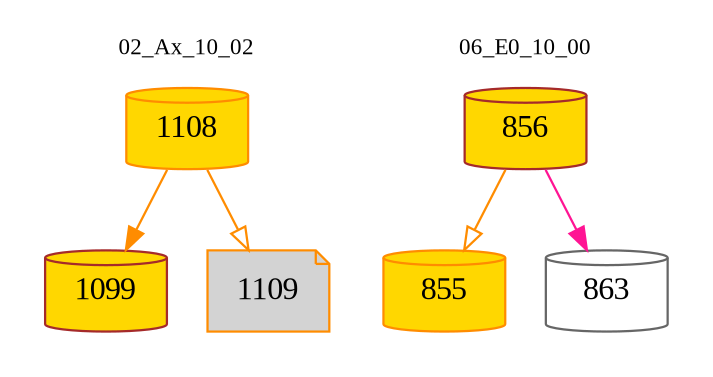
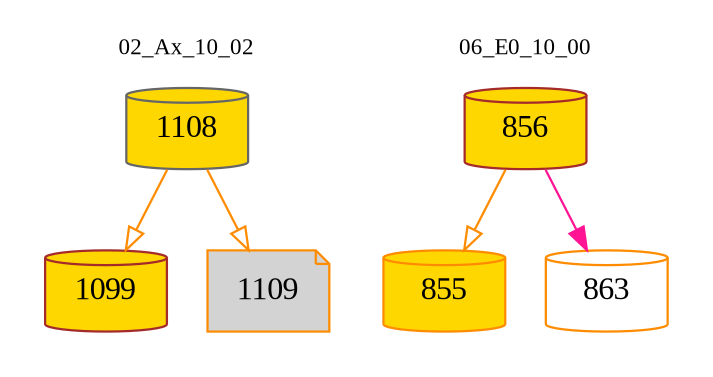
node "1108": color darkorange -> gray40
edge "1108" -> "1099": arrowhead normal -> onormal
node "863": color gray40 -> darkorange
